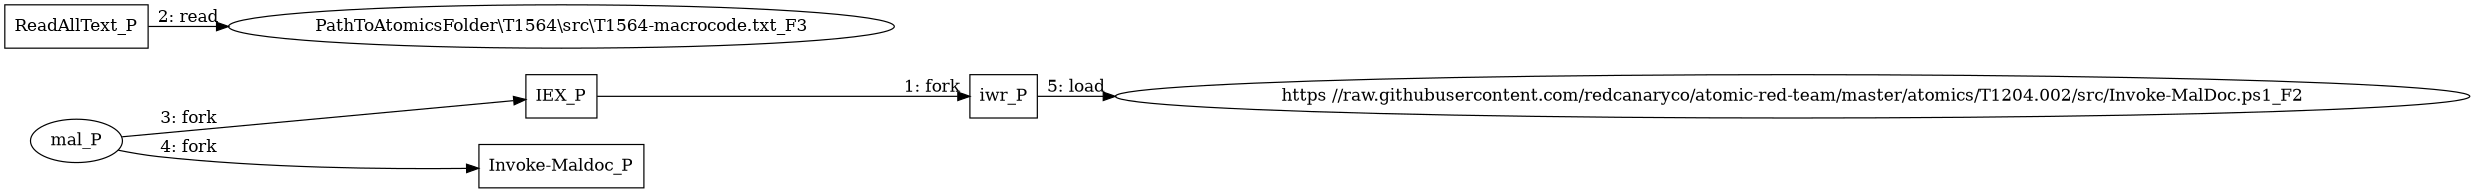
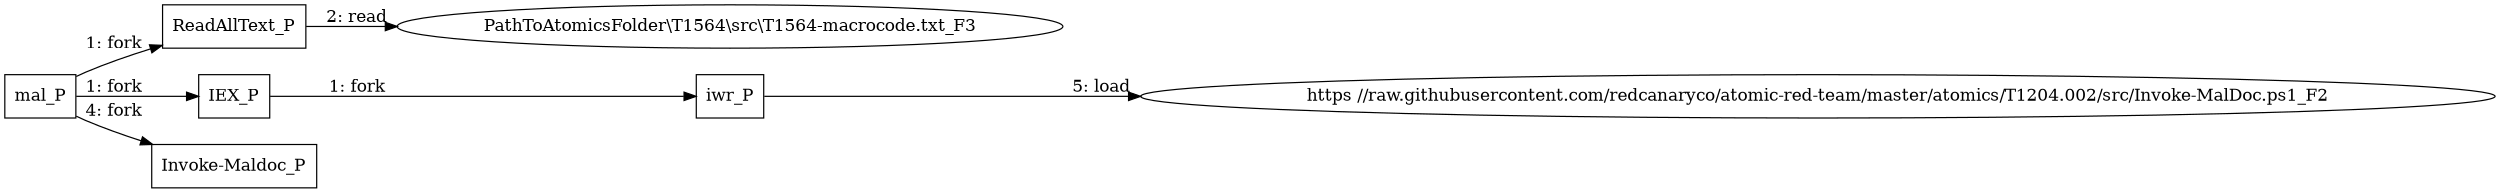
edge "mal_P" -> "ReadAllText_P": added, label "1: fork"
edge "mal_P" -> "IEX_P": label "3: fork" -> "1: fork"
node "mal_P": shape ellipse -> box
